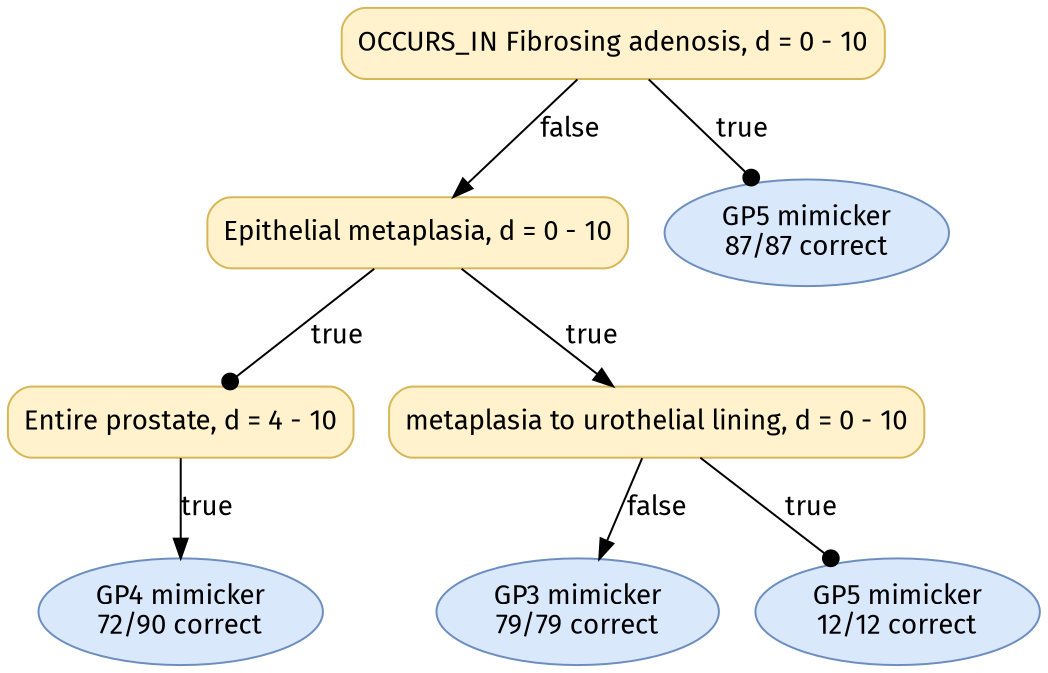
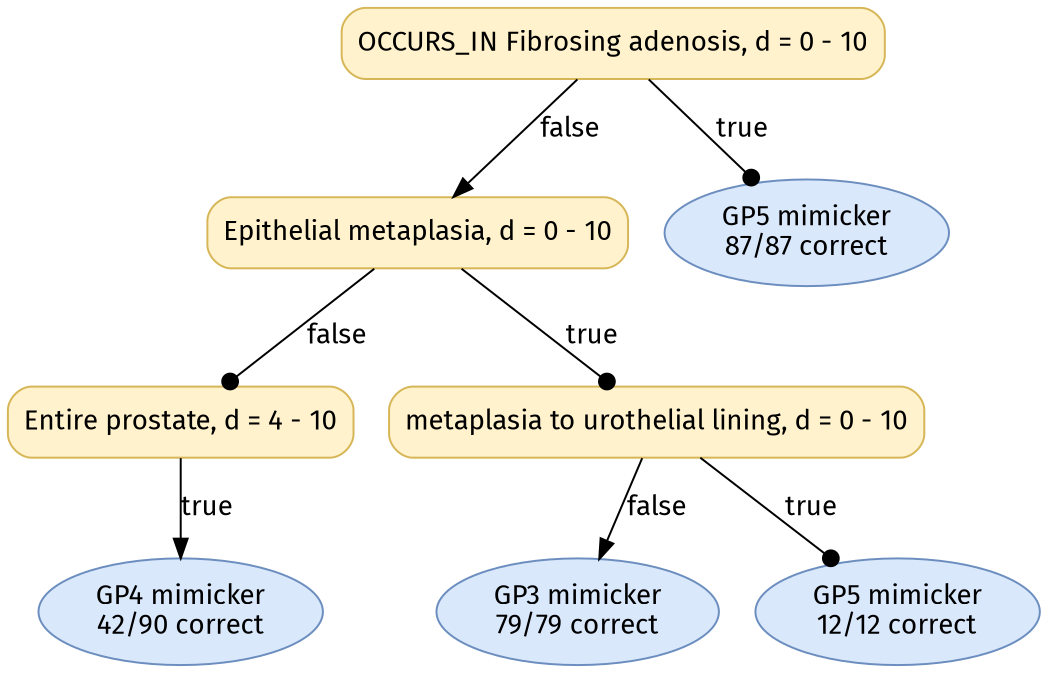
edge "Epithelial metaplasia, d = 0 - 10" -> "metaplasia to urothelial lining, d = 0 - 10": arrowhead normal -> dot
edge "Epithelial metaplasia, d = 0 - 10" -> "Entire prostate, d = 4 - 10": label "true" -> "false"
node "GP4 mimicker": text "72/90 correct" -> "42/90 correct"
